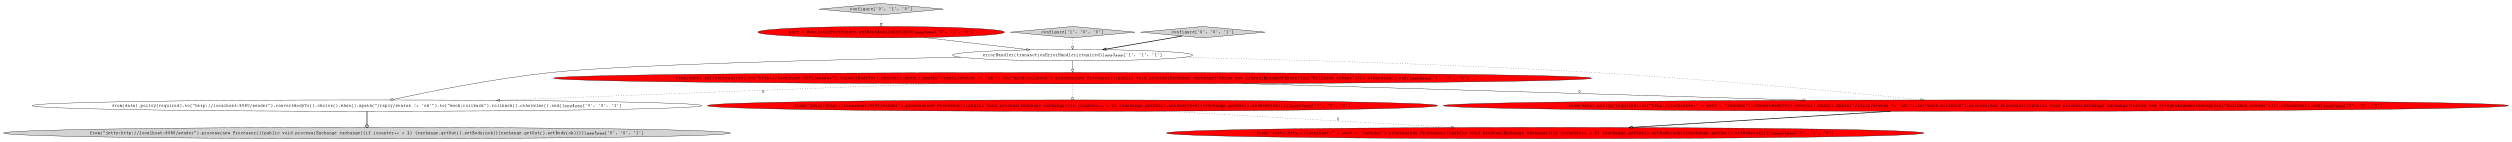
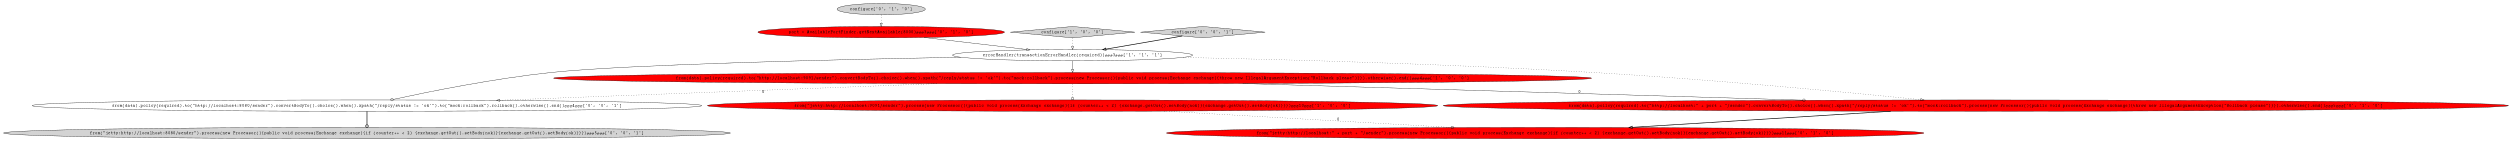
node "configure['0', '1', '0']": shape diamond -> ellipse
